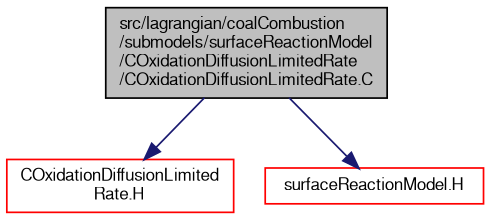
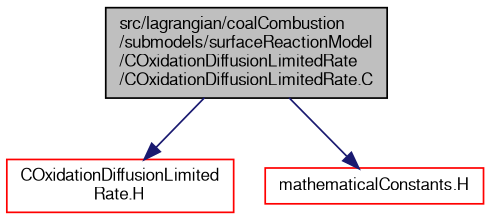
node "surfaceReactionModel.H": label "surfaceReactionModel.H" -> "mathematicalConstants.H"
